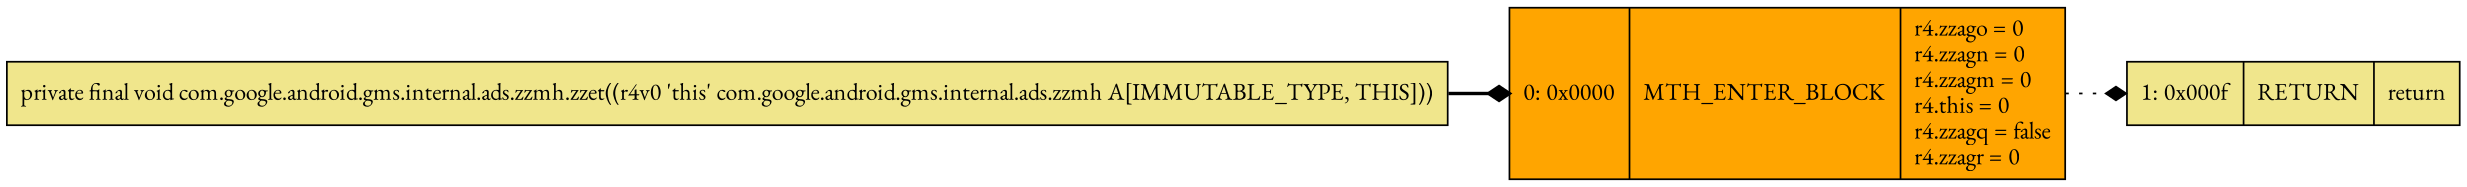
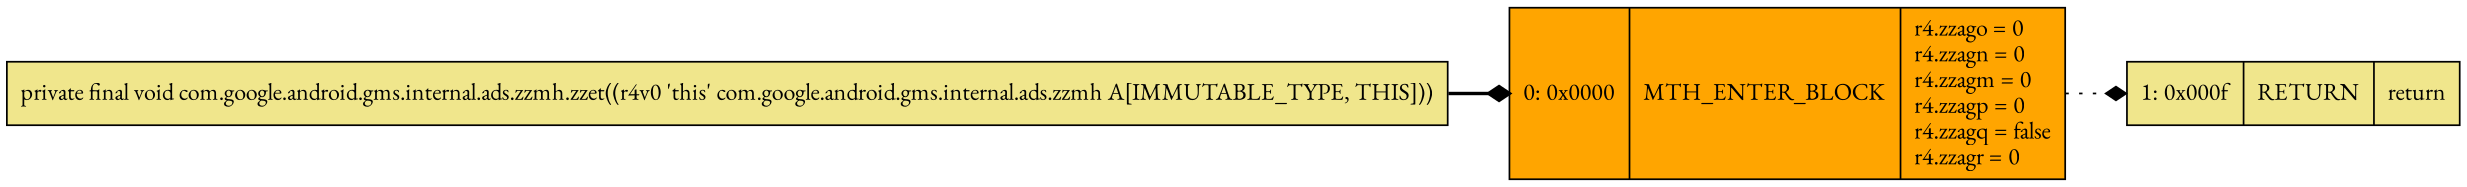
node "0: 0x0000": text "r4.this = 0" -> "r4.zzagp = 0"
